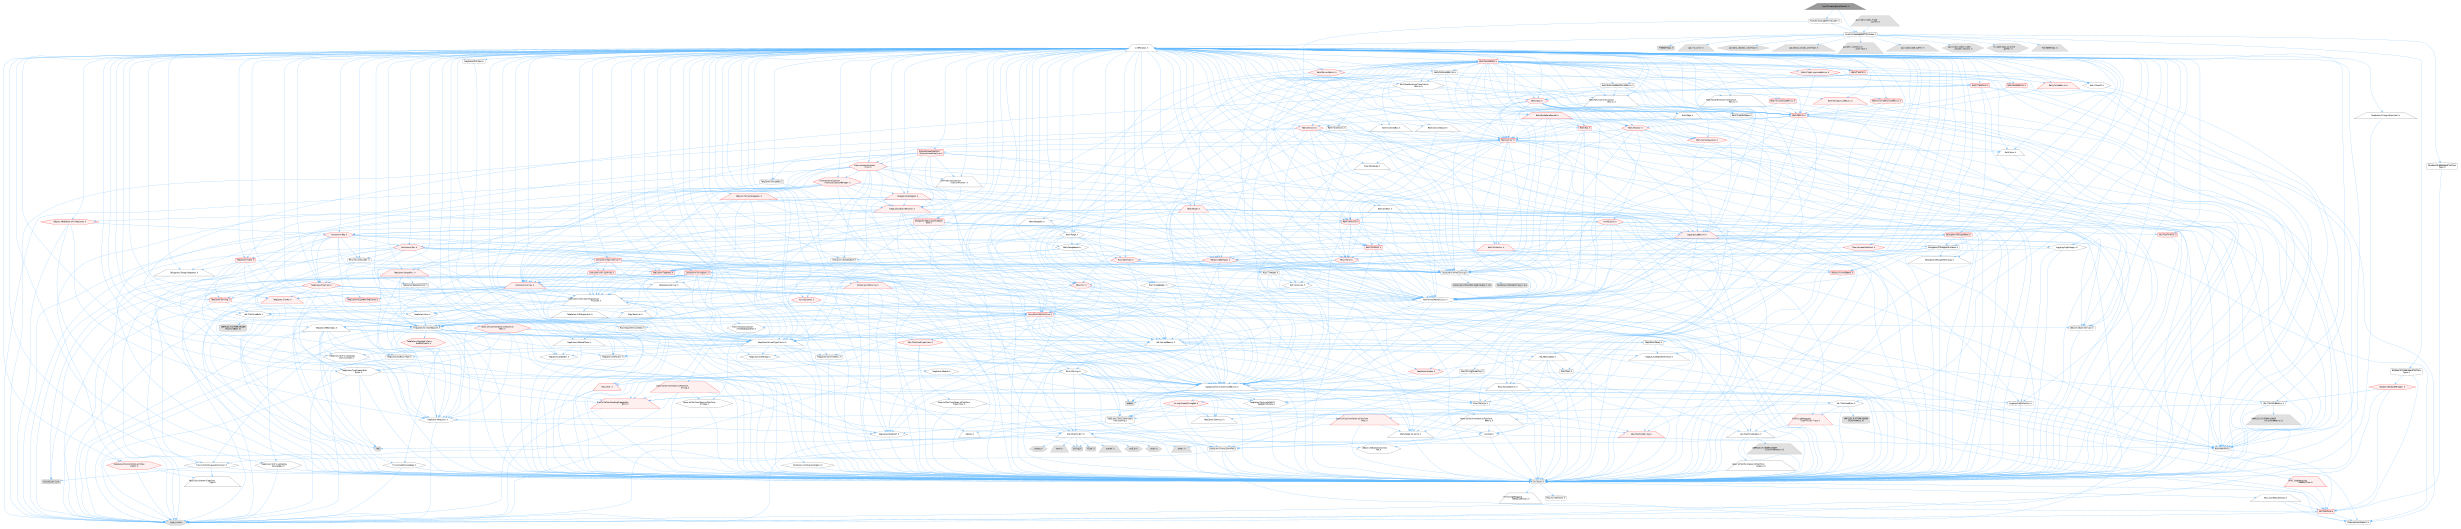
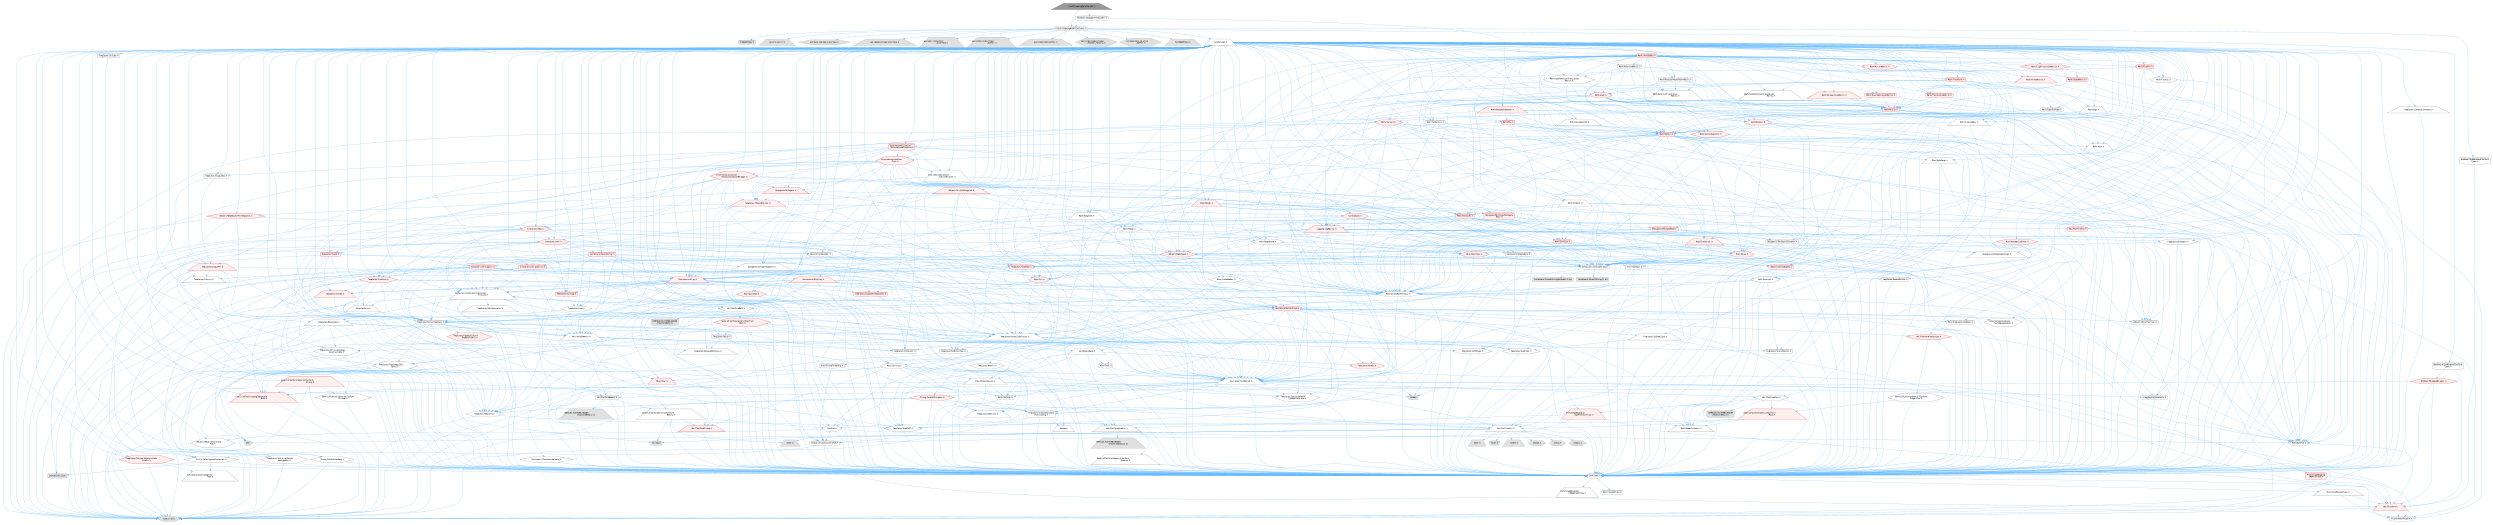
edge "api/video/video_frame _buffer.h" -> "PixelStreamingWebRTCIncludes.h": reversed
node "CopyQualifiers/AssertionMacros.h": label "CopyQualifiers/AssertionMacros.h" -> "Misc/AssertionMacros.h"
node "ProfilingDebugging /MemoryTrace.h": shape trapezium -> cylinder
node "HAL/Platform.h": shape cylinder -> trapezium
